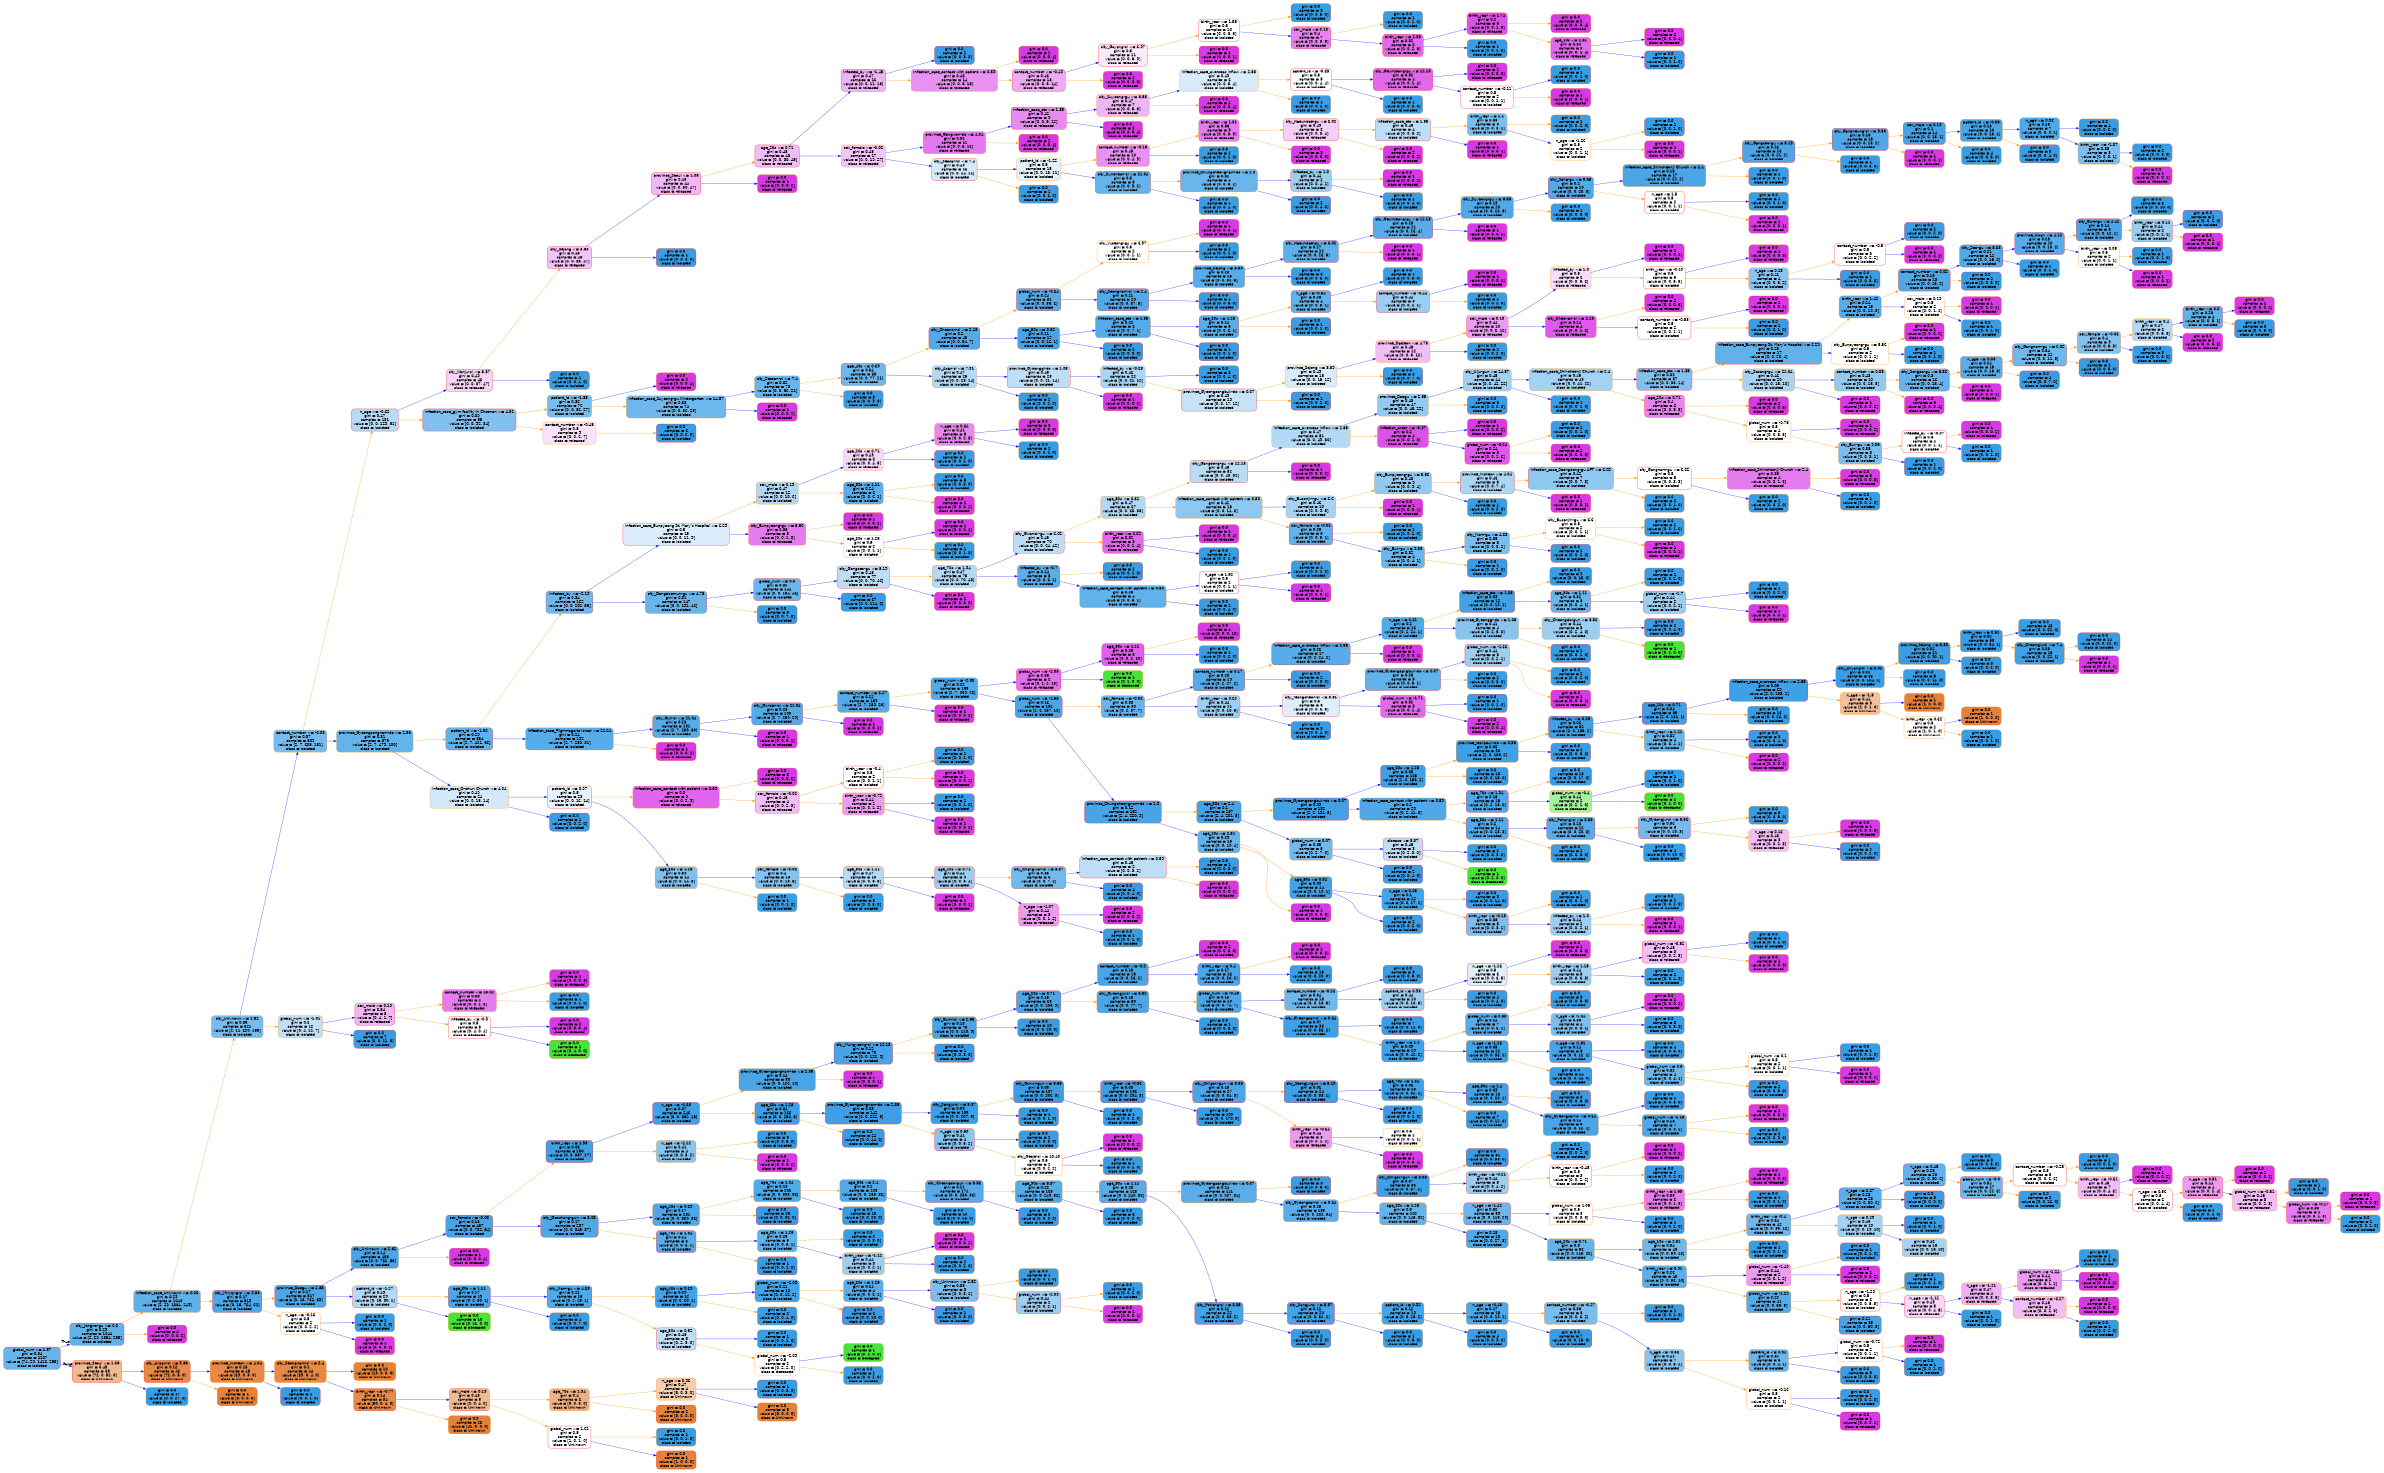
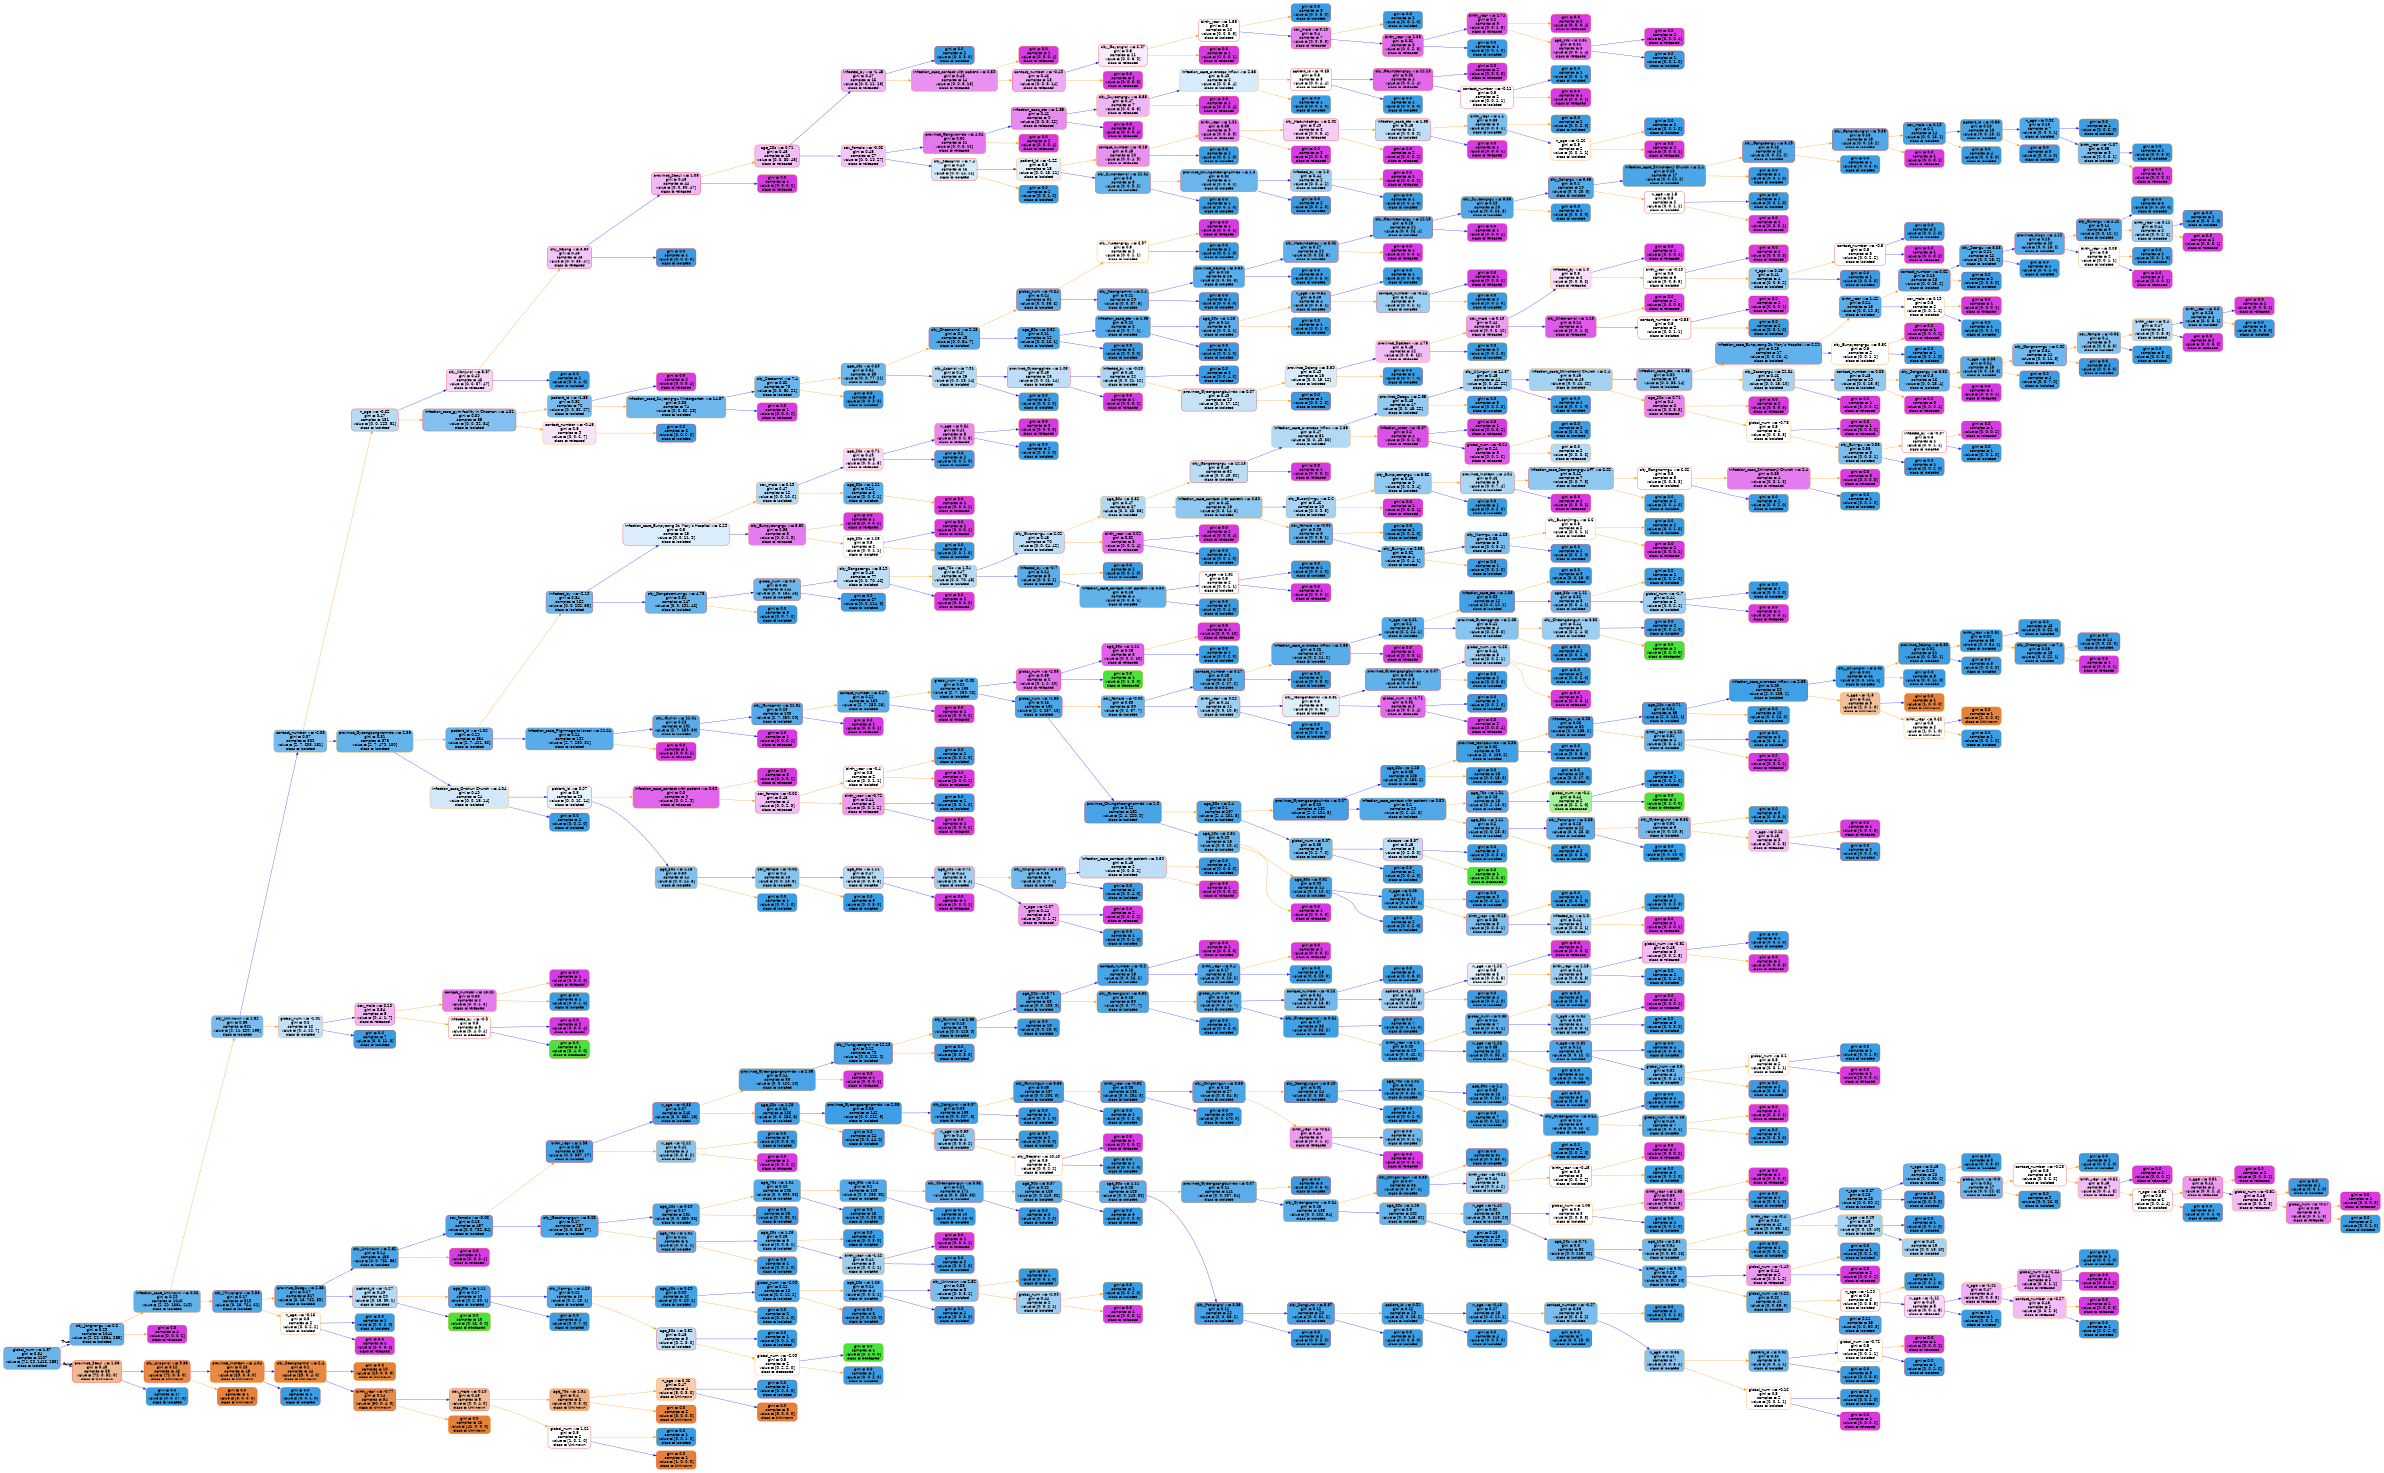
node "gini = 0.0 samples = 2 value = [0, 0, 0, 6] class = released": fillcolor #d739e5 -> #b2d9f5
node "gini = 0.0 samples = 5 value = [0, 0, 6, 0] class = isolated": removed
node "gini = 0.5 samples = 2 value = [0, 0, 1, 1] class = isolated": fillcolor #ffffff -> #70b8ec
node "gini = 0.0 samples = 3 value = [5, 0, 0, 0] class = Unknown": color darkorange -> red
